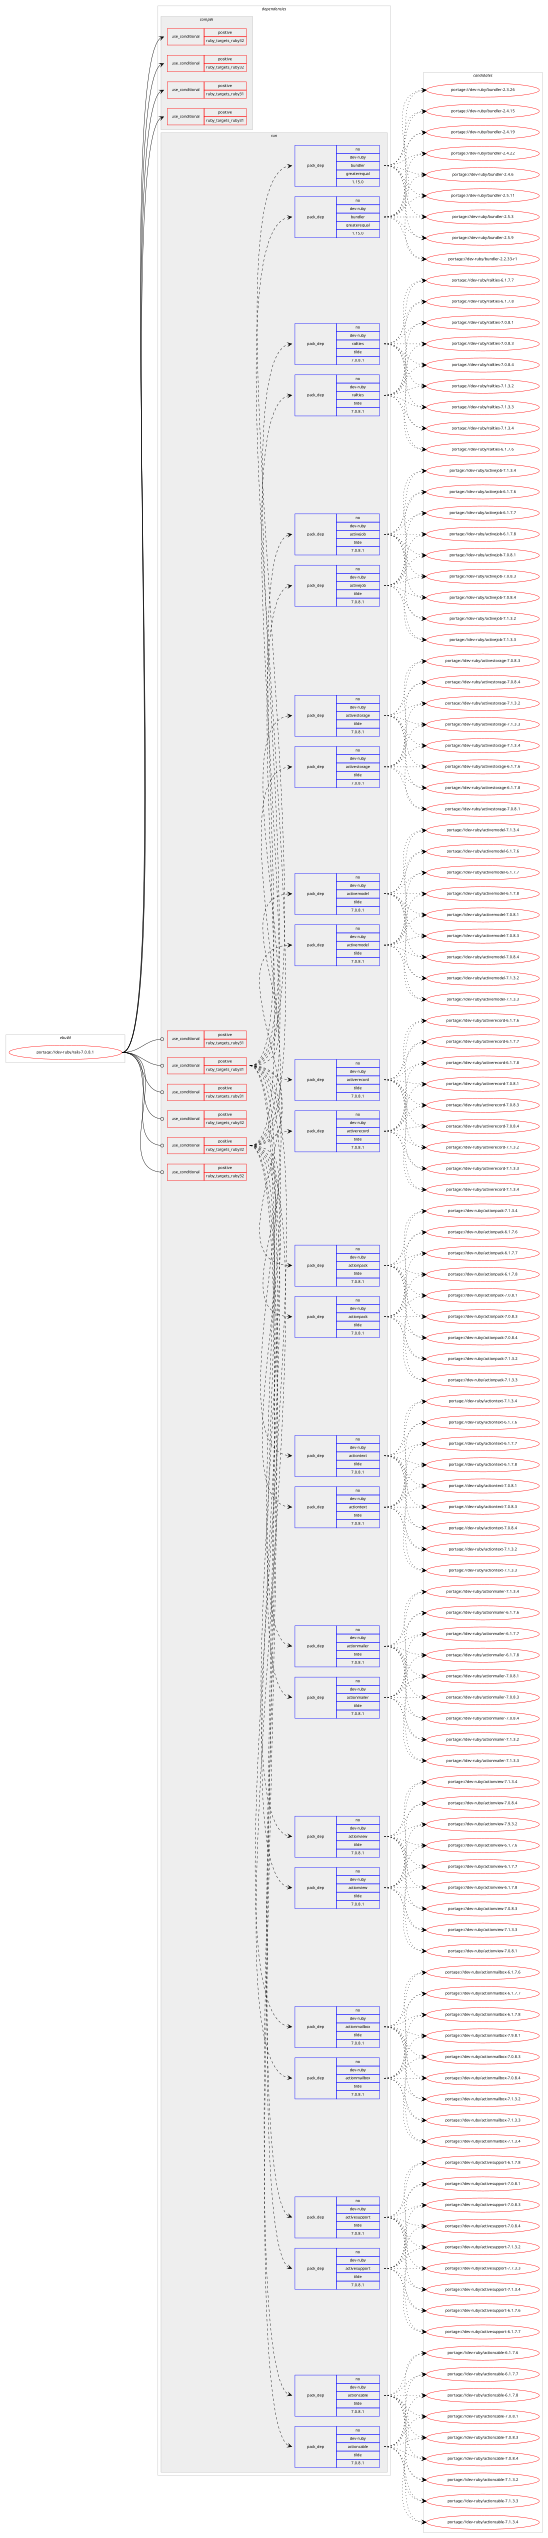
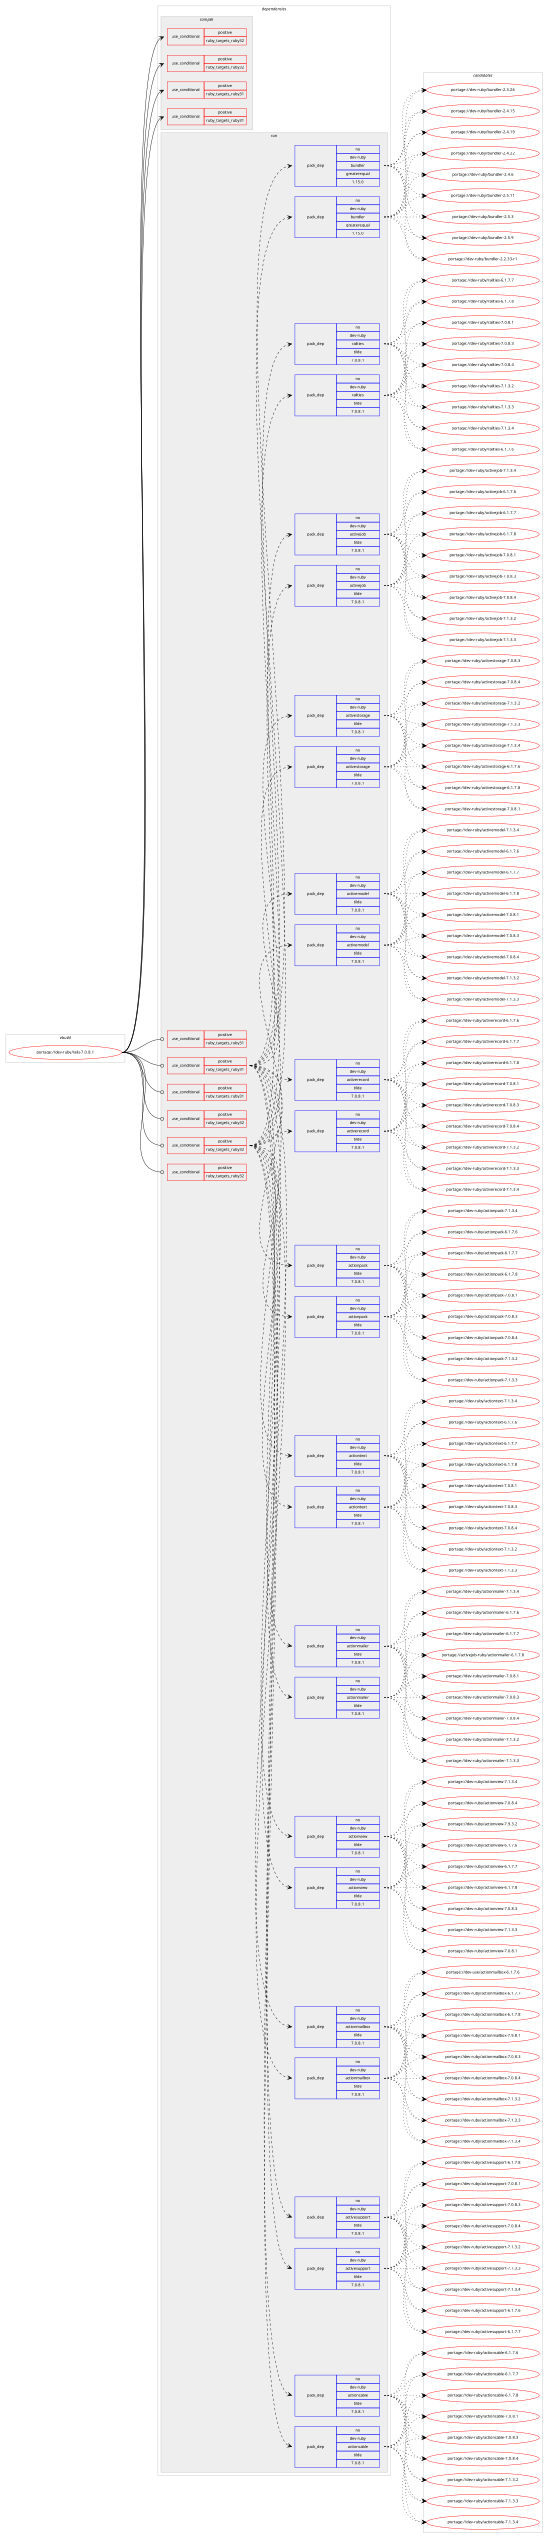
node "portage://dev-ruby/actionmailer-6.1.7.8": label "portage://dev-ruby/actionmailer-6.1.7.8" -> "portage://activejob-ruby/actionmailer-6.1.7.8"
node "portage://dev-ruby/actionmailbox-6.1.7.6": label "portage://dev-ruby/actionmailbox-6.1.7.6" -> "portage://dev-use/actionmailbox-6.1.7.6"
